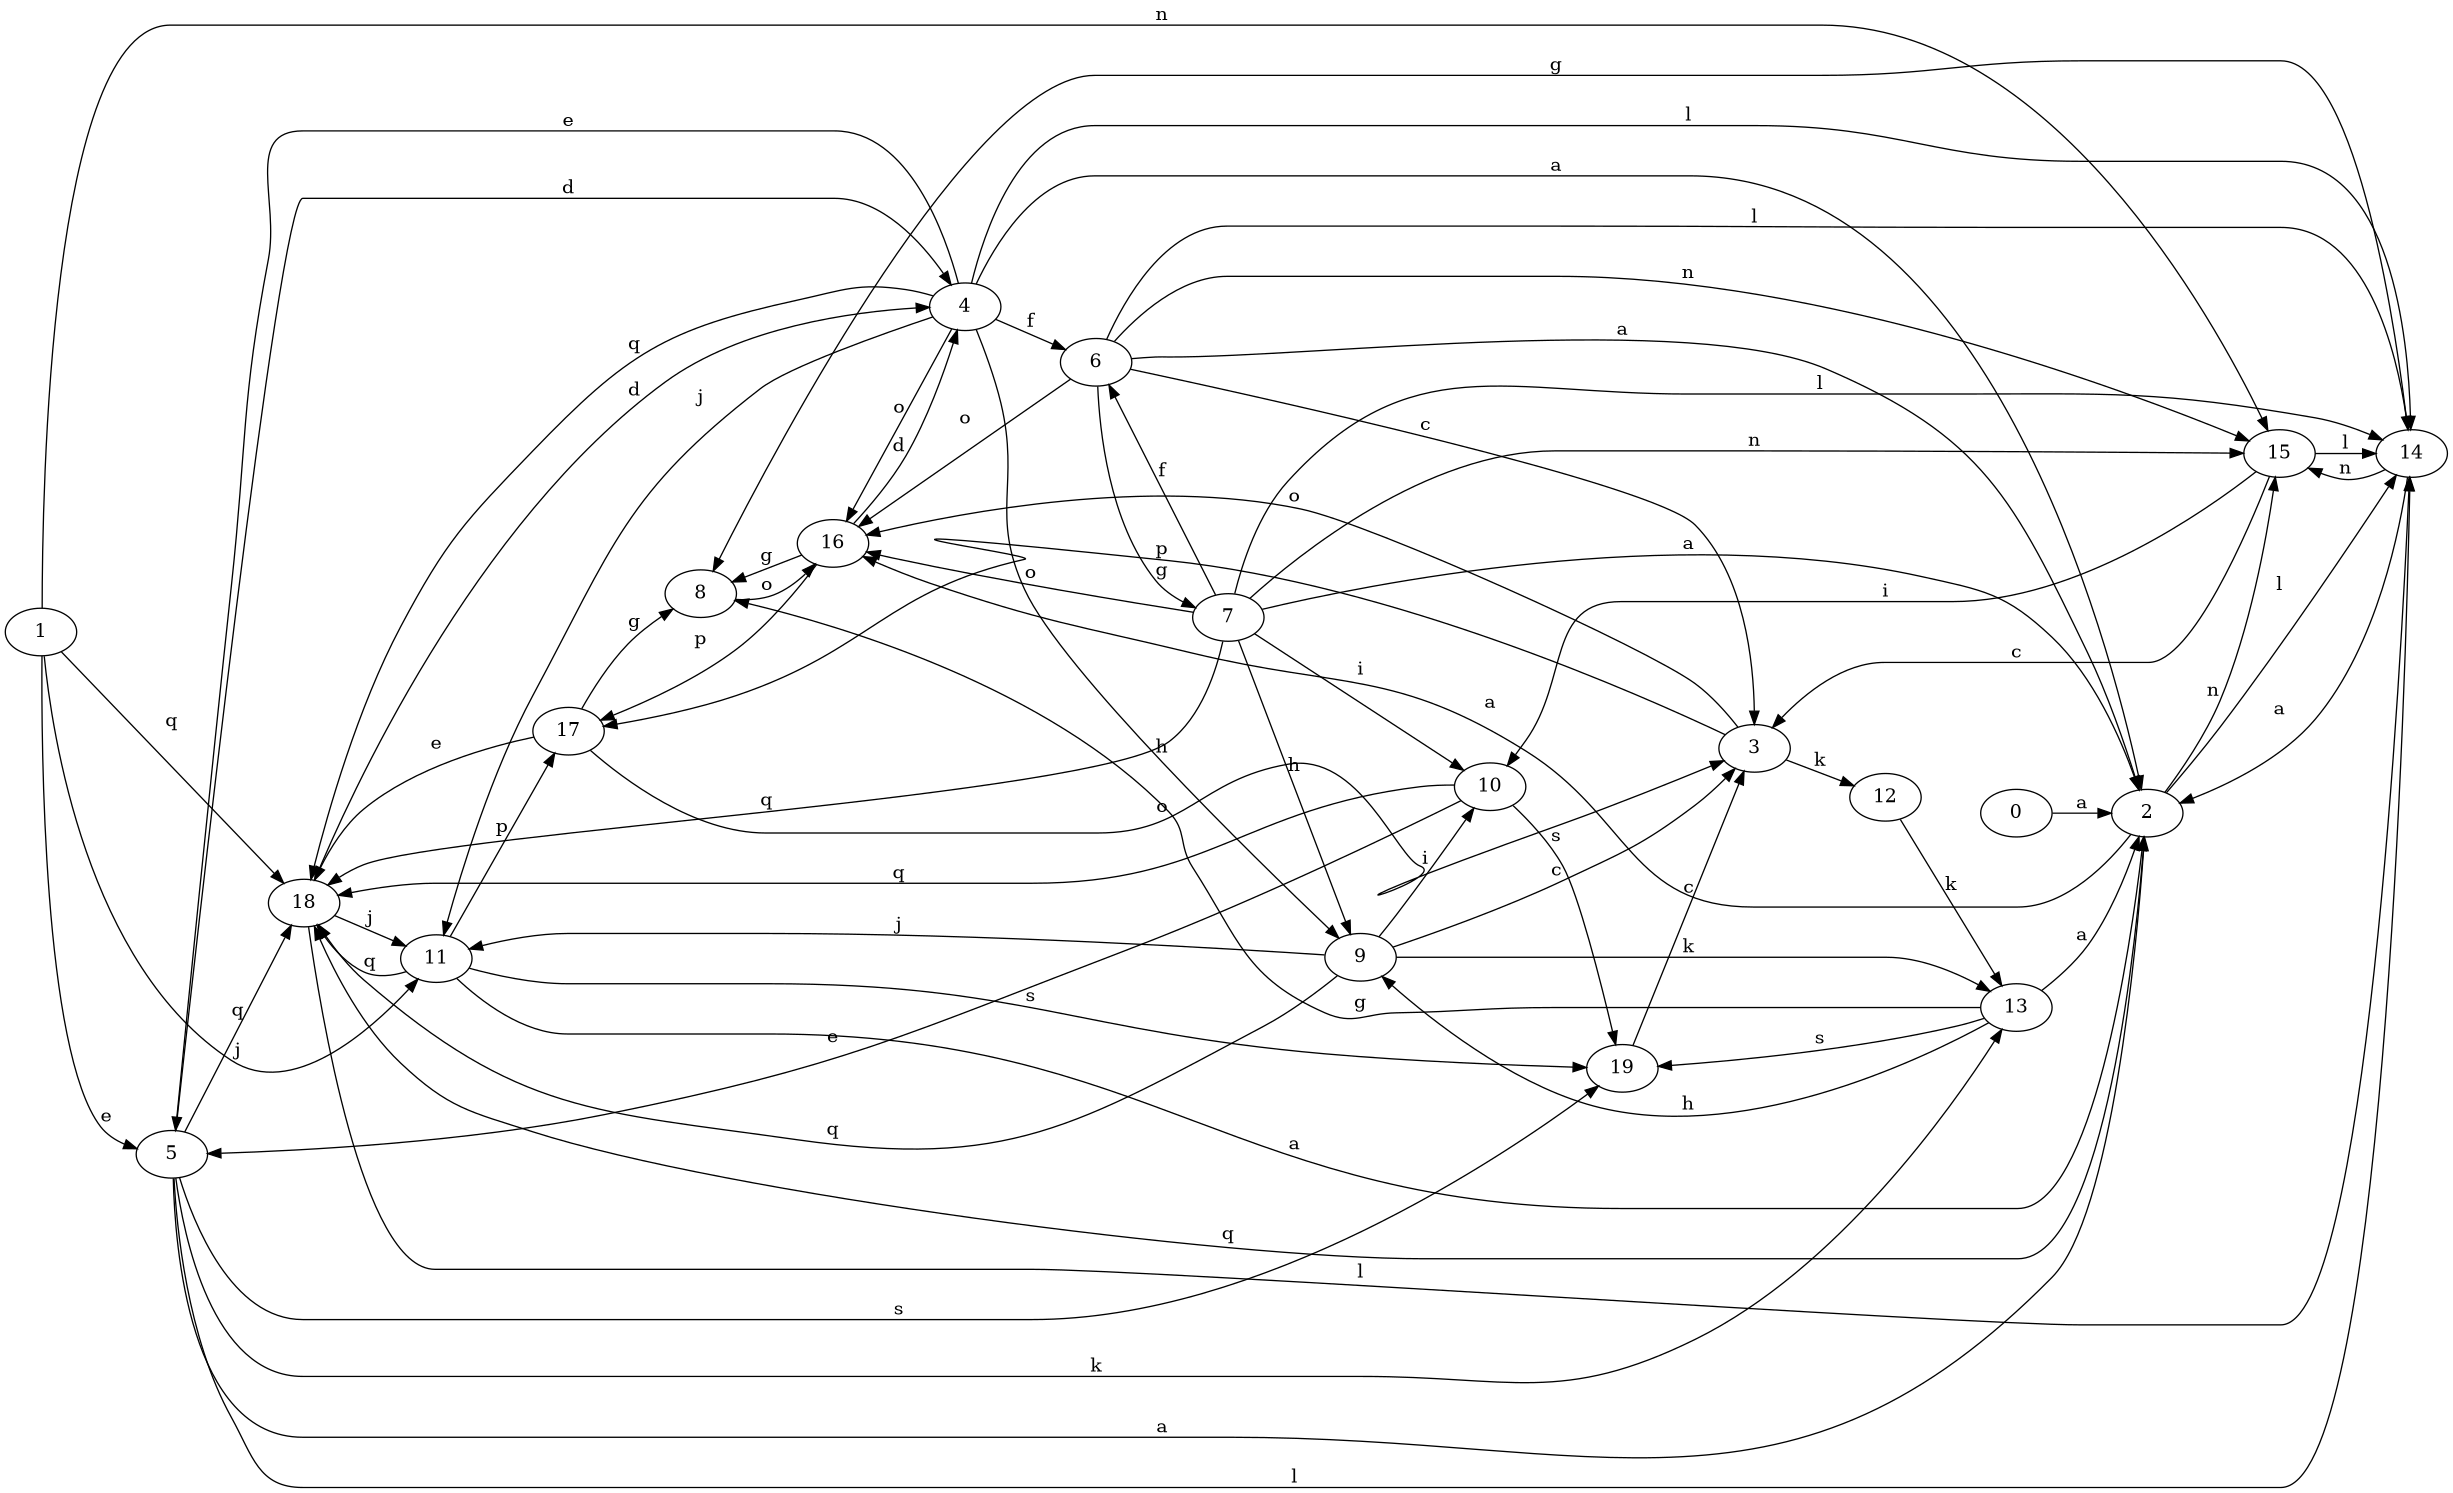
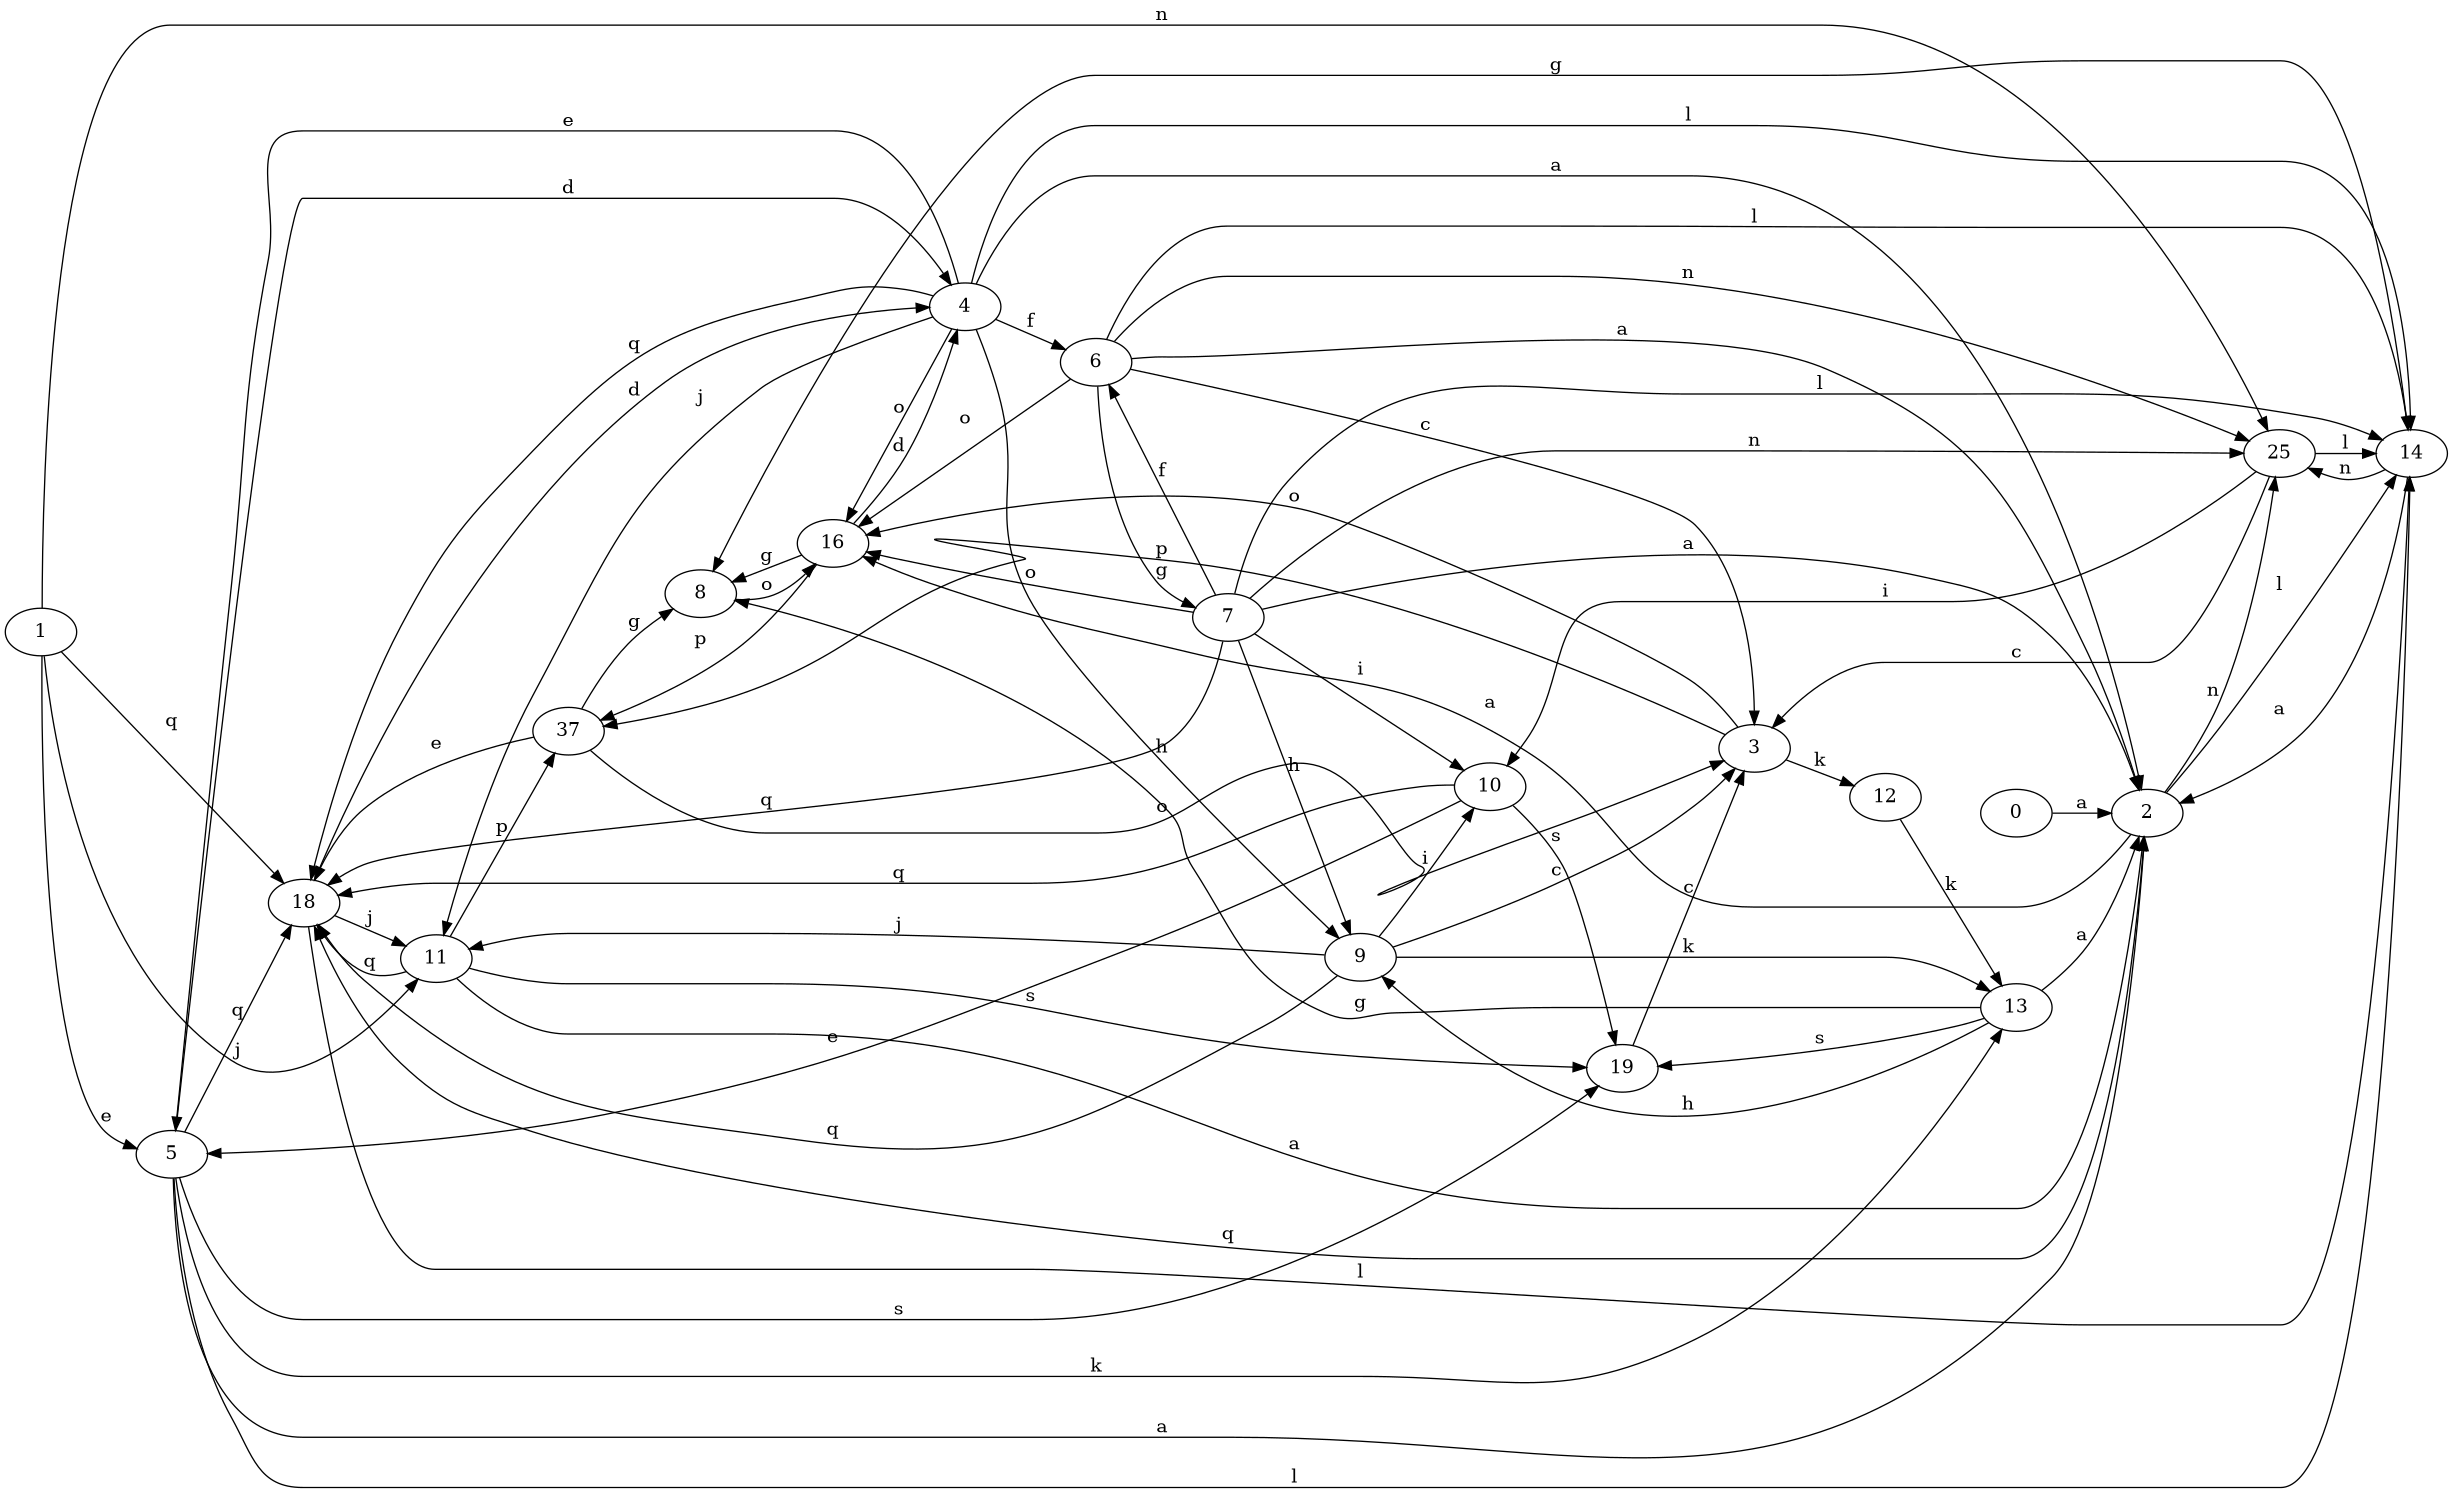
node "15": label "15" -> "25"
node "17": label "17" -> "37"
